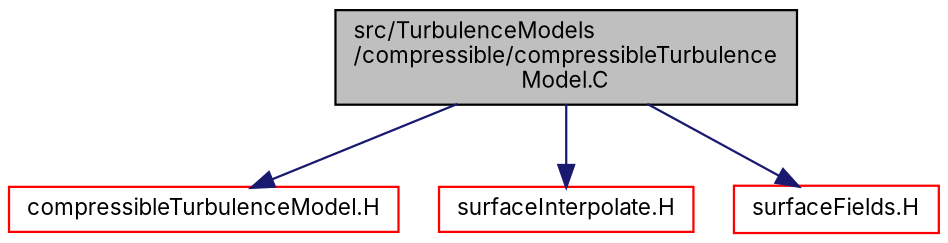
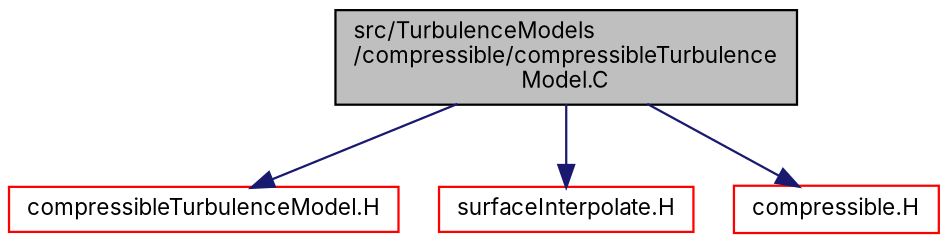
node "surfaceFields.H": label "surfaceFields.H" -> "compressible.H"
